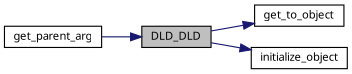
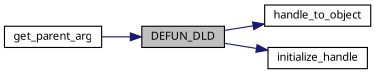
node "get_to_object": label "get_to_object" -> "handle_to_object"
node "DLD_DLD": label "DLD_DLD" -> "DEFUN_DLD"
node "initialize_object": label "initialize_object" -> "initialize_handle"
